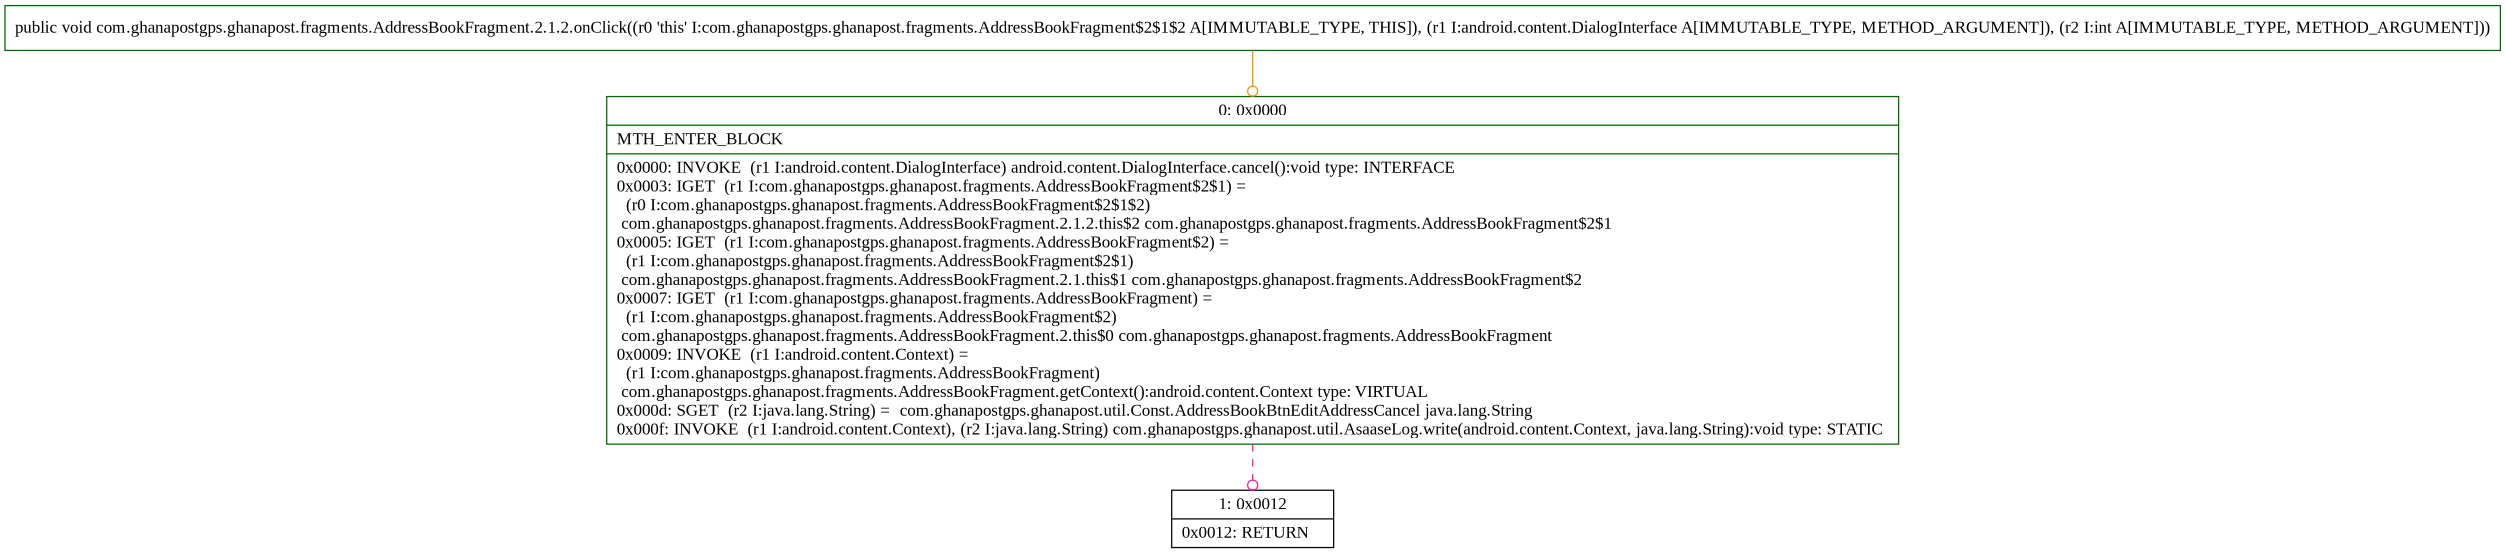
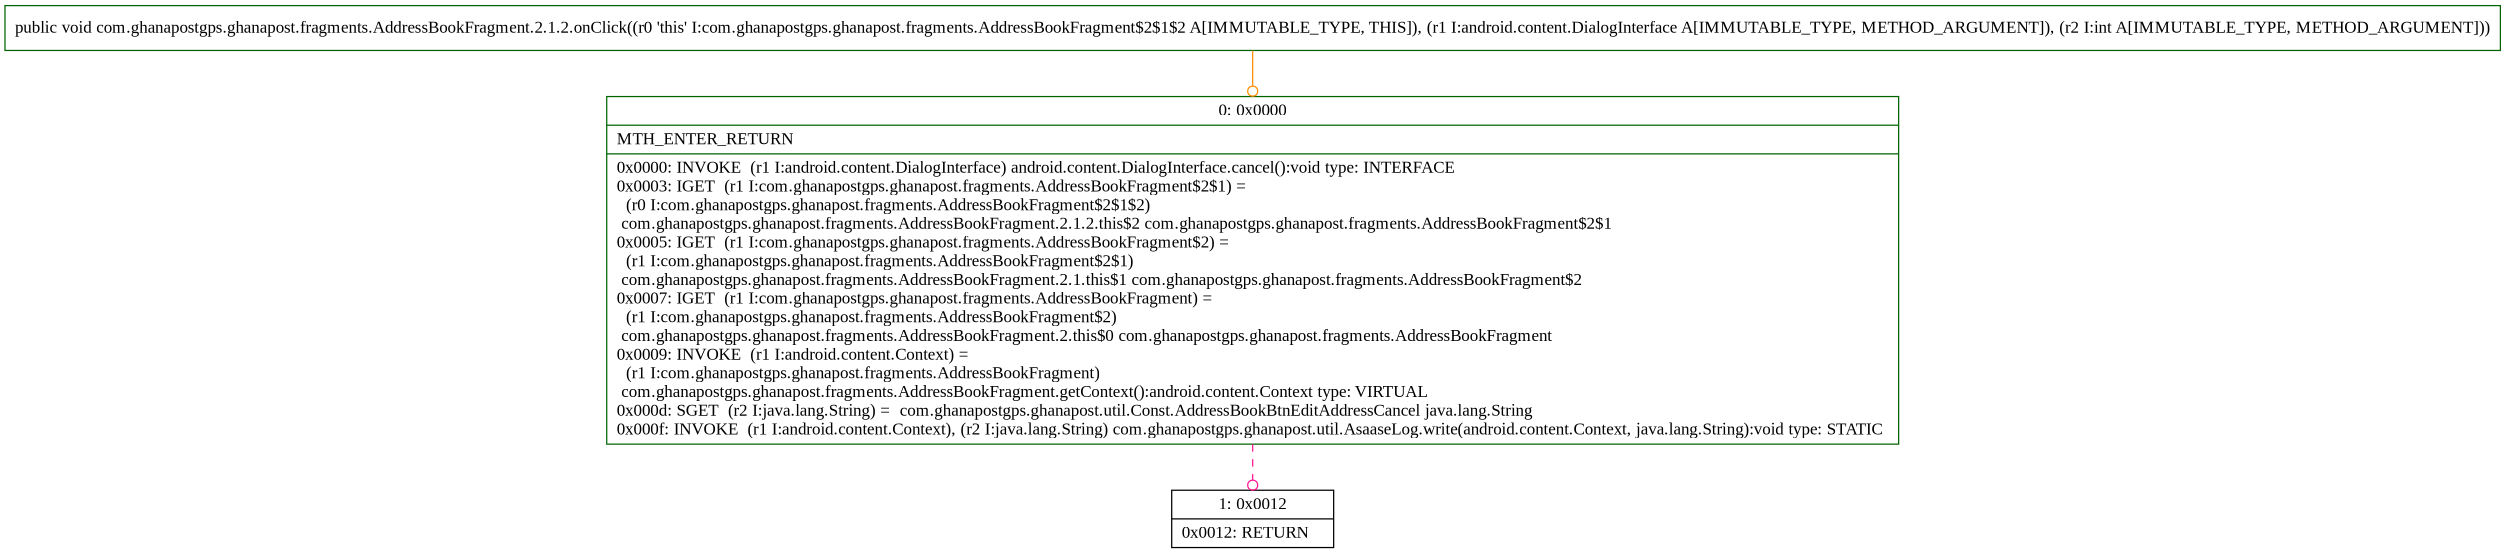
node "0: 0x0000": text "MTH_ENTER_BLOCK" -> "MTH_ENTER_RETURN"
